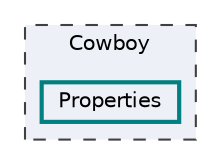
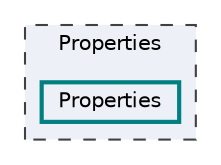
cluster "Cowboy": label "Cowboy" -> "Properties"
